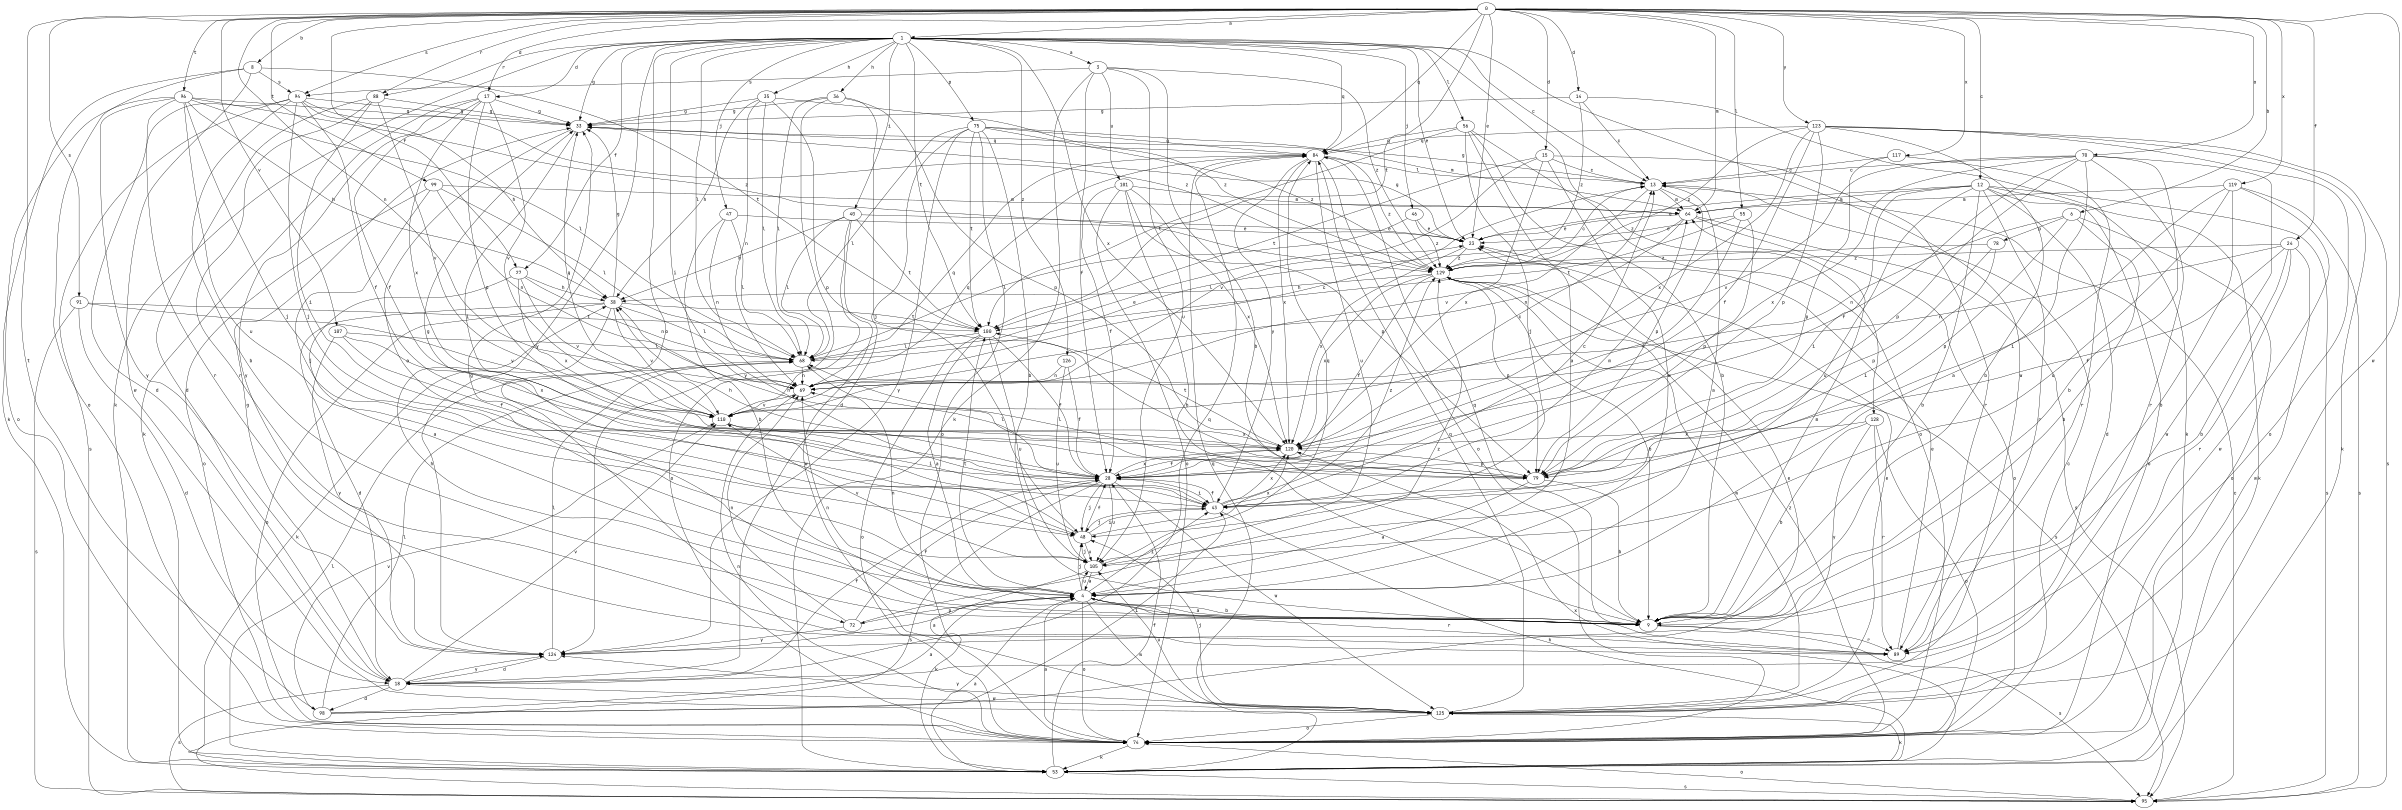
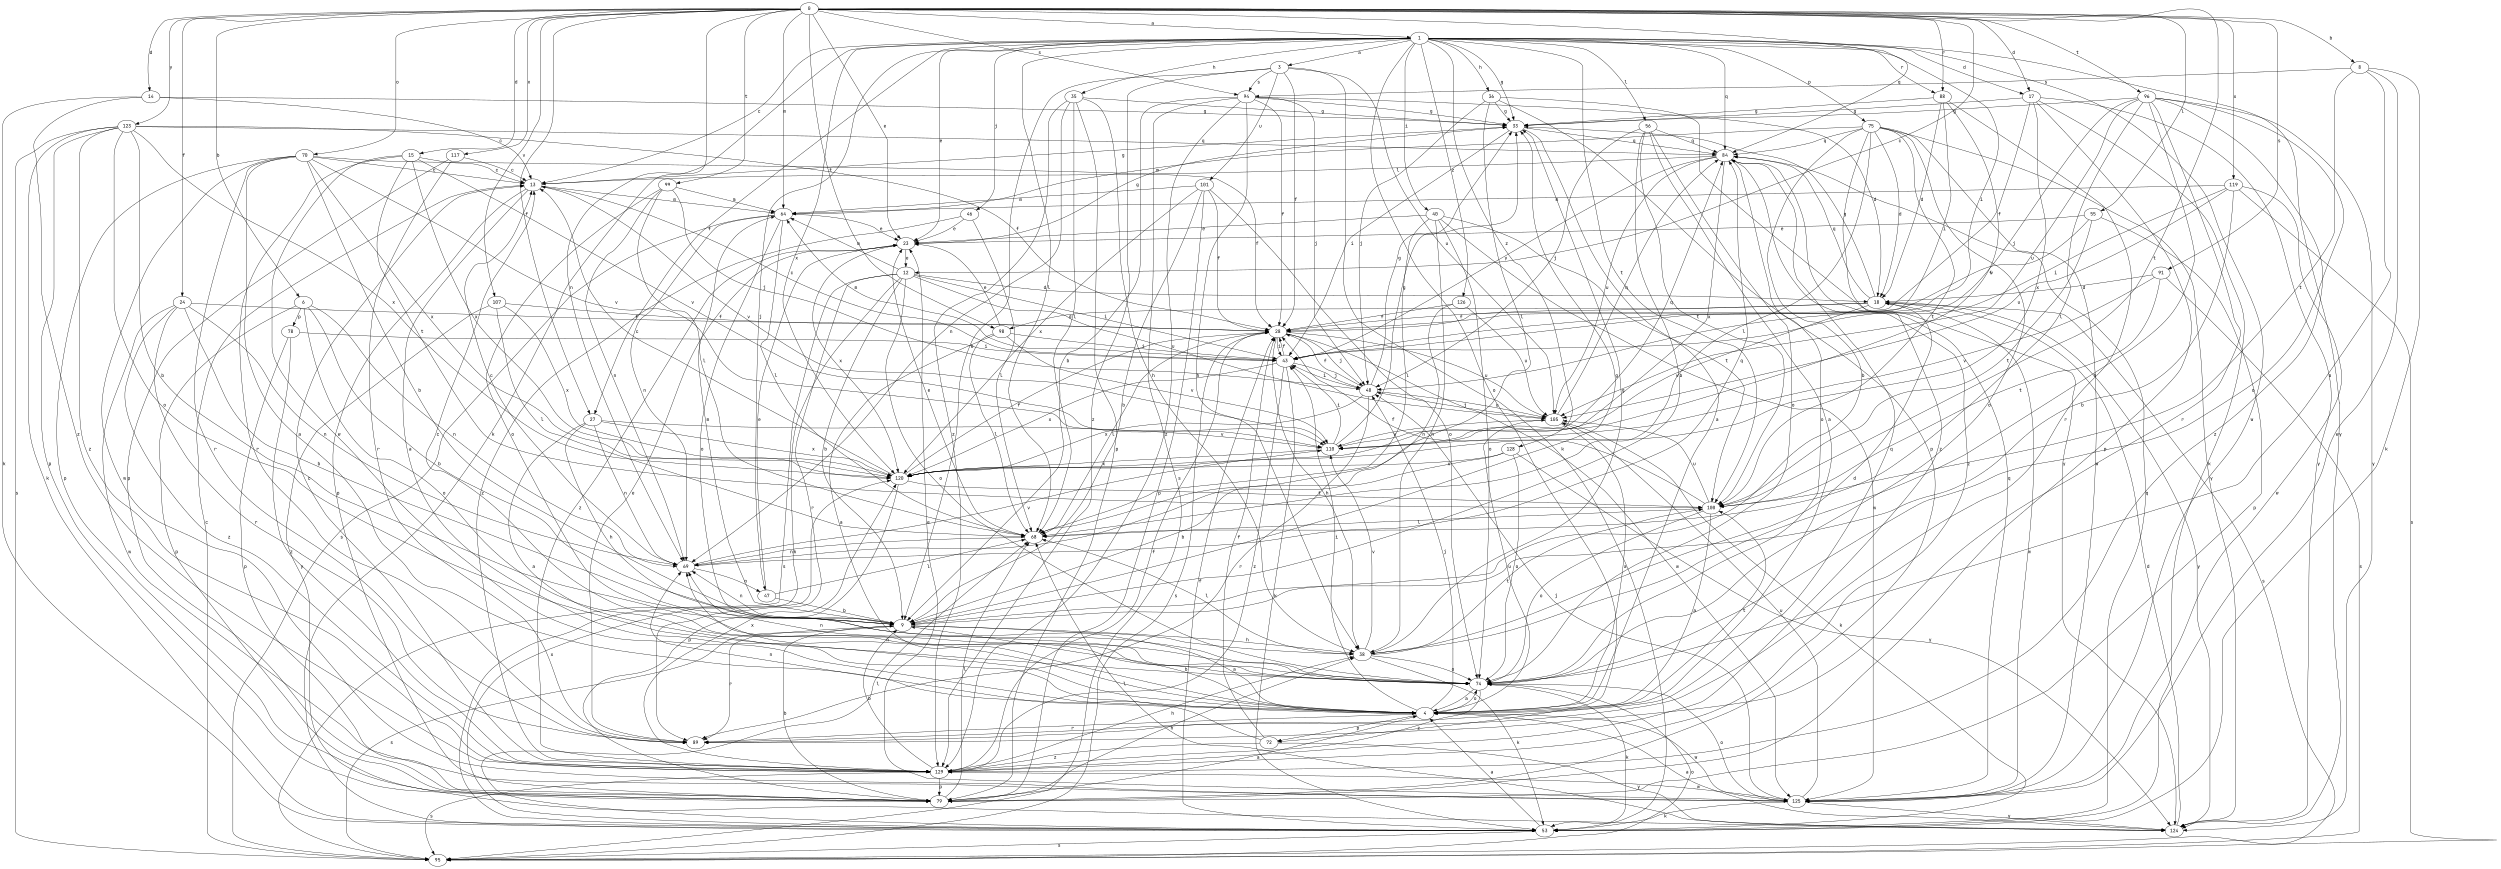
edge "12" -> "23": reversed
edge "0" -> "125": now "75" -> "125"
edge "17" -> "110": removed, label "v"
edge "47" -> "69": reversed
edge "28" -> "120": removed, label "x"
edge "128" -> "89": now "48" -> "89"
